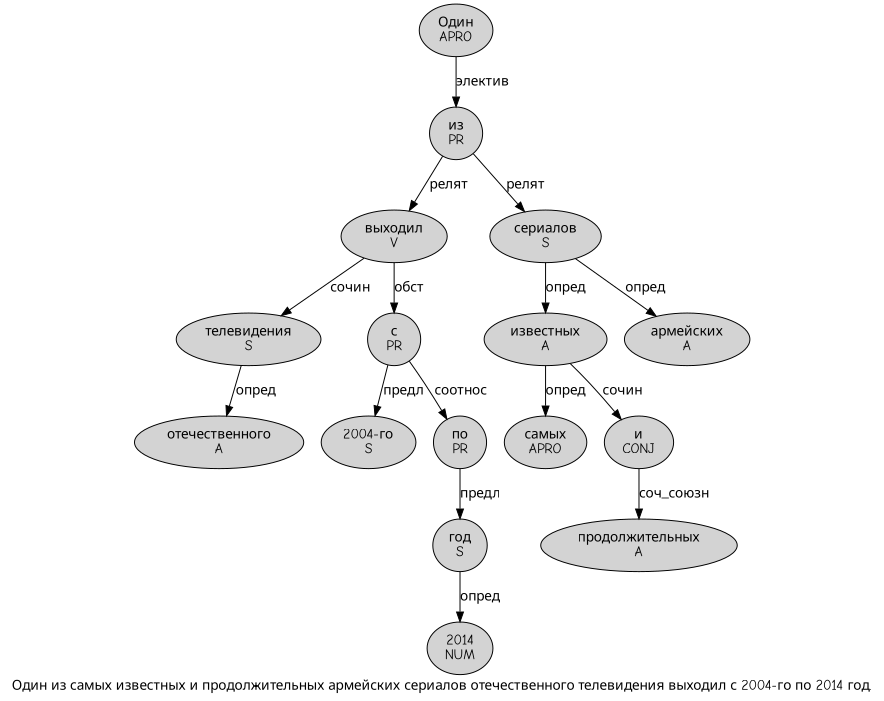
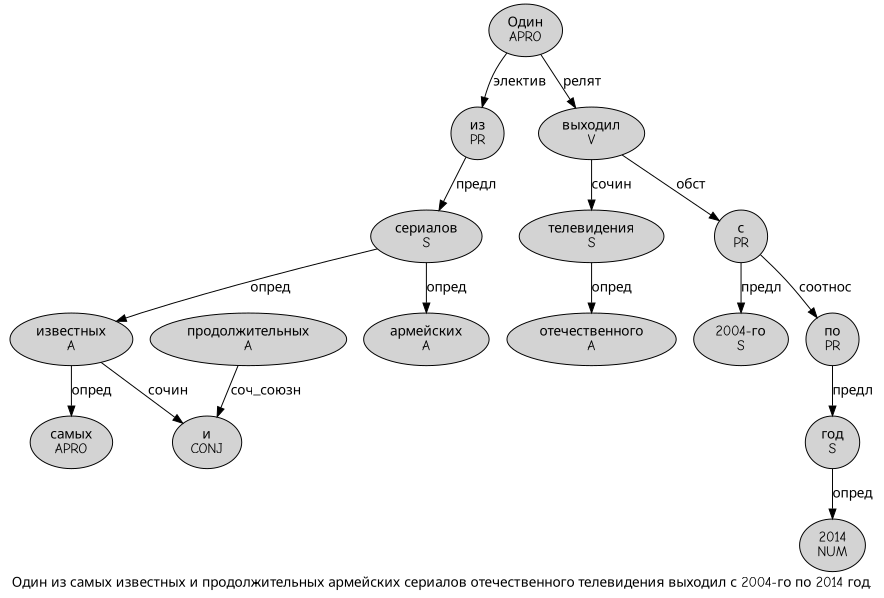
edge "из PR" -> "выходил V": now "Один APRO" -> "выходил V"
edge "из PR" -> "сериалов S": label "релят" -> "предл"
edge "и CONJ" -> "продолжительных A": reversed
